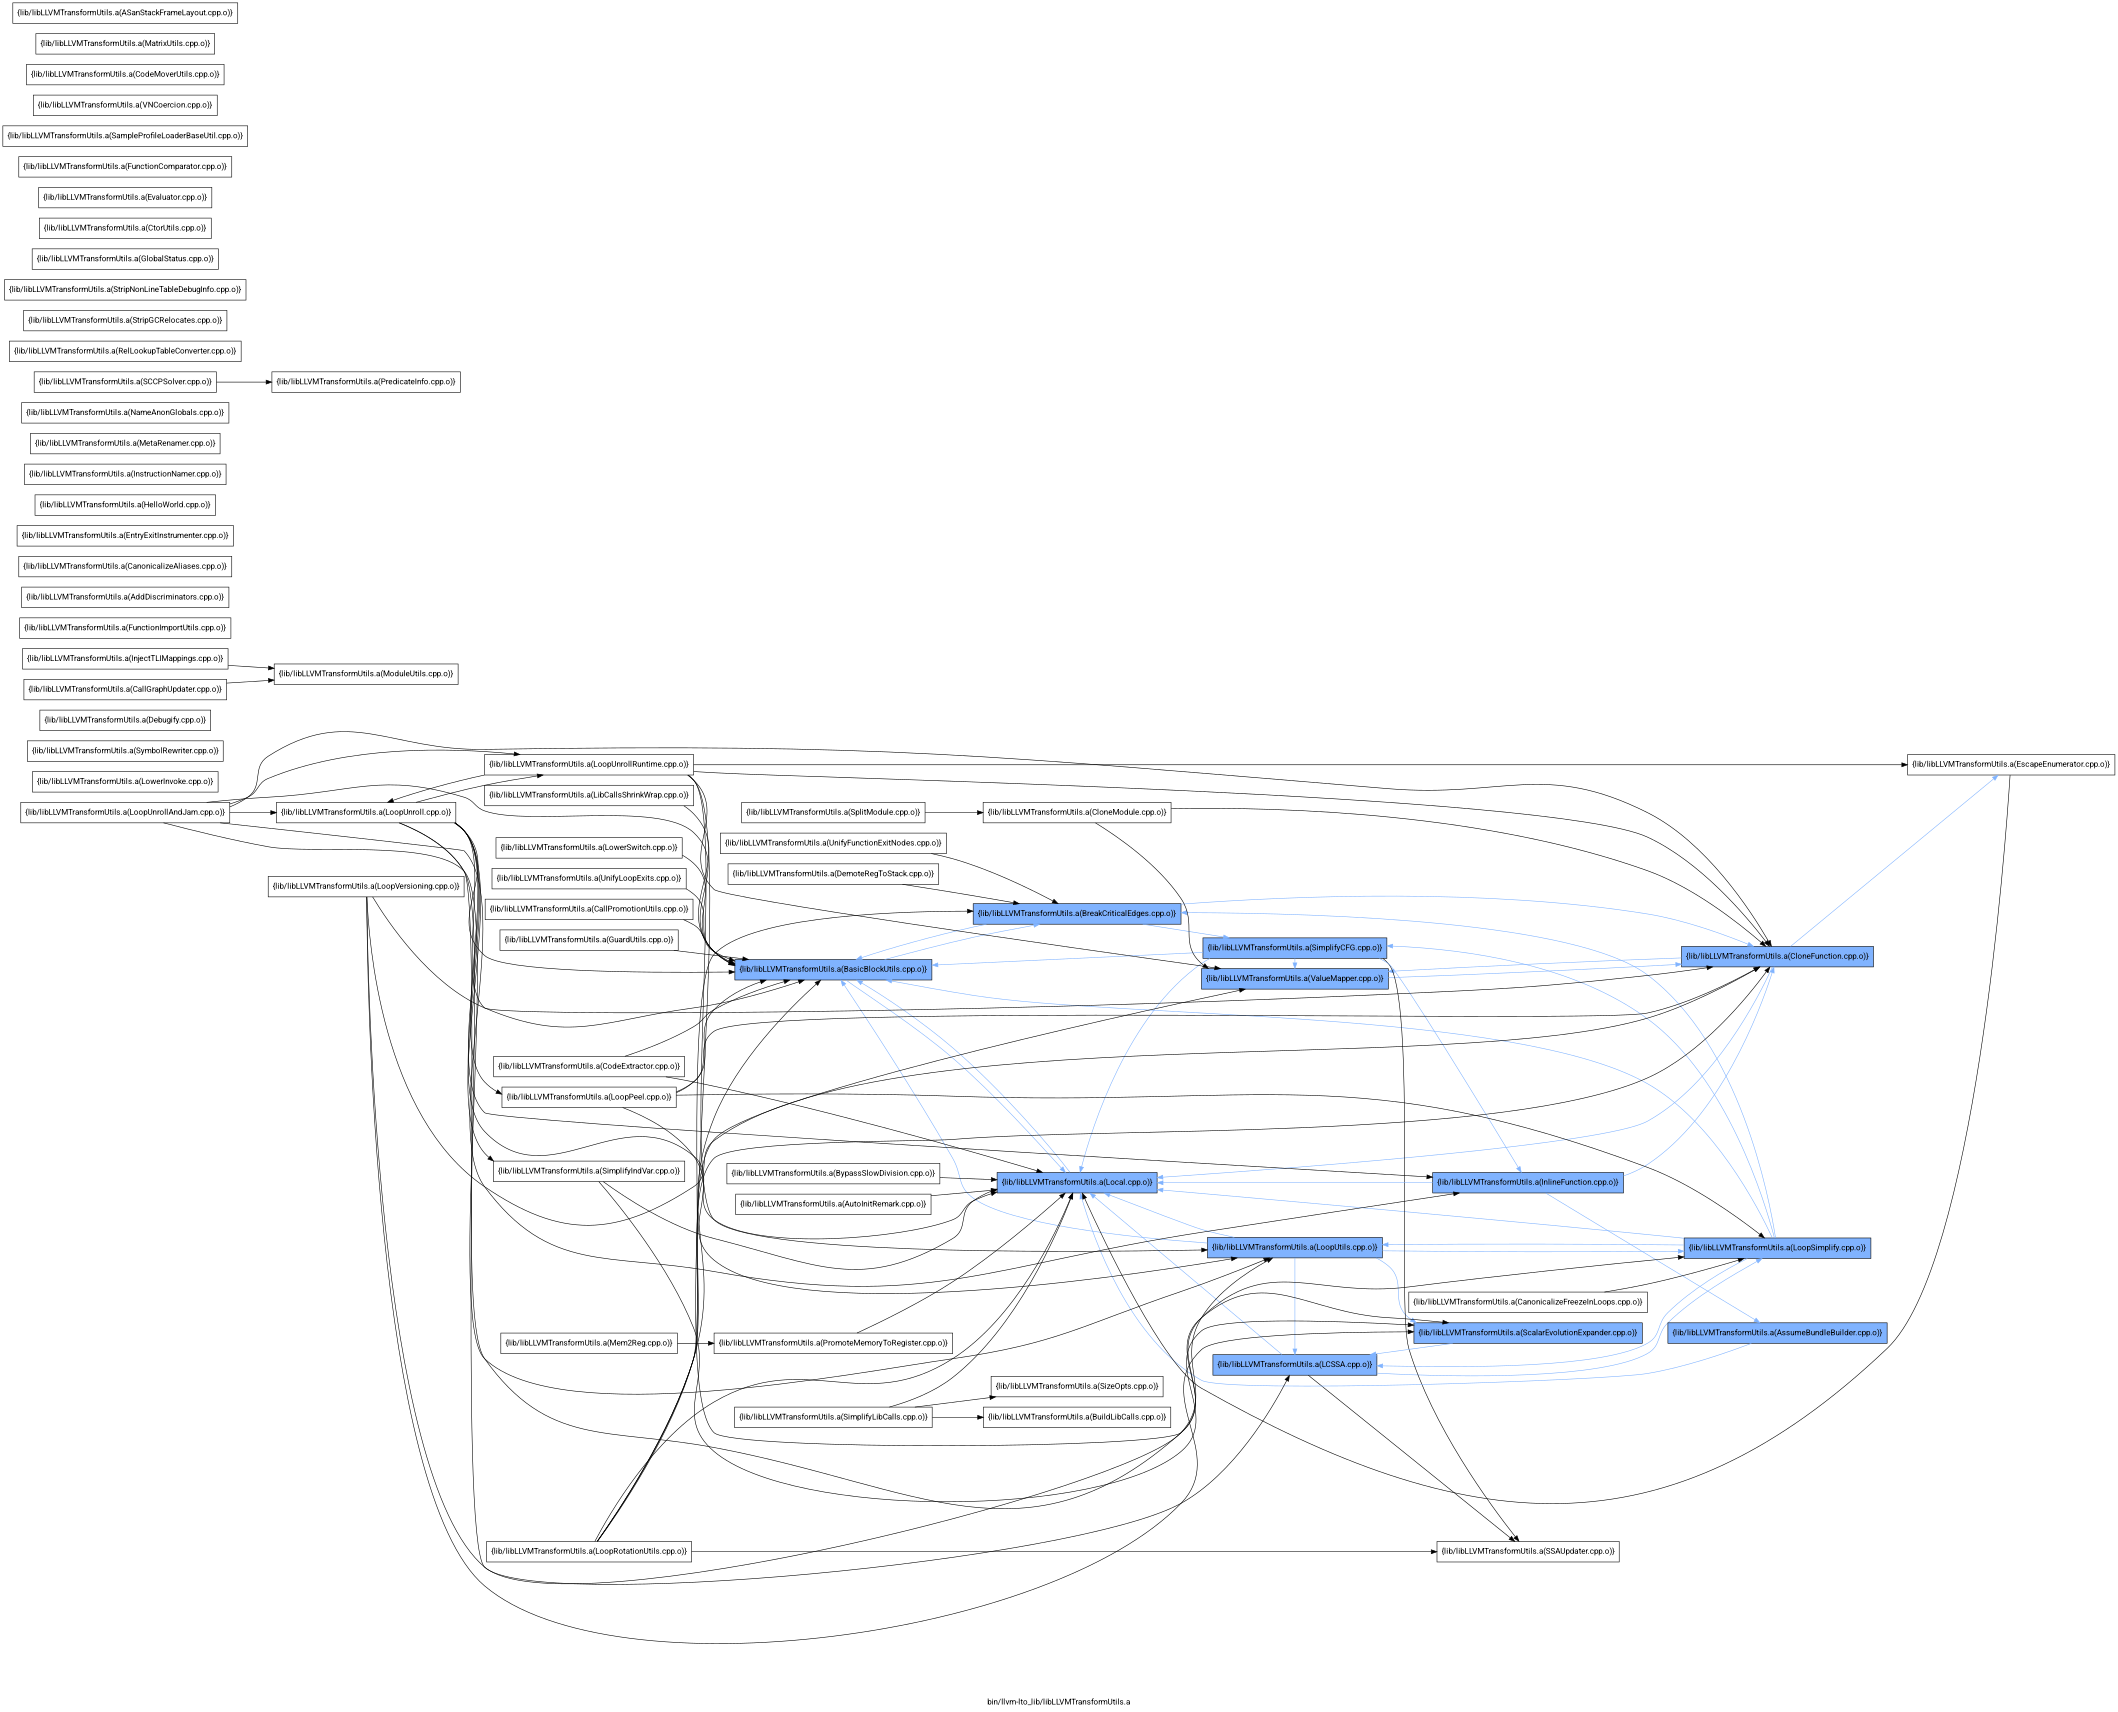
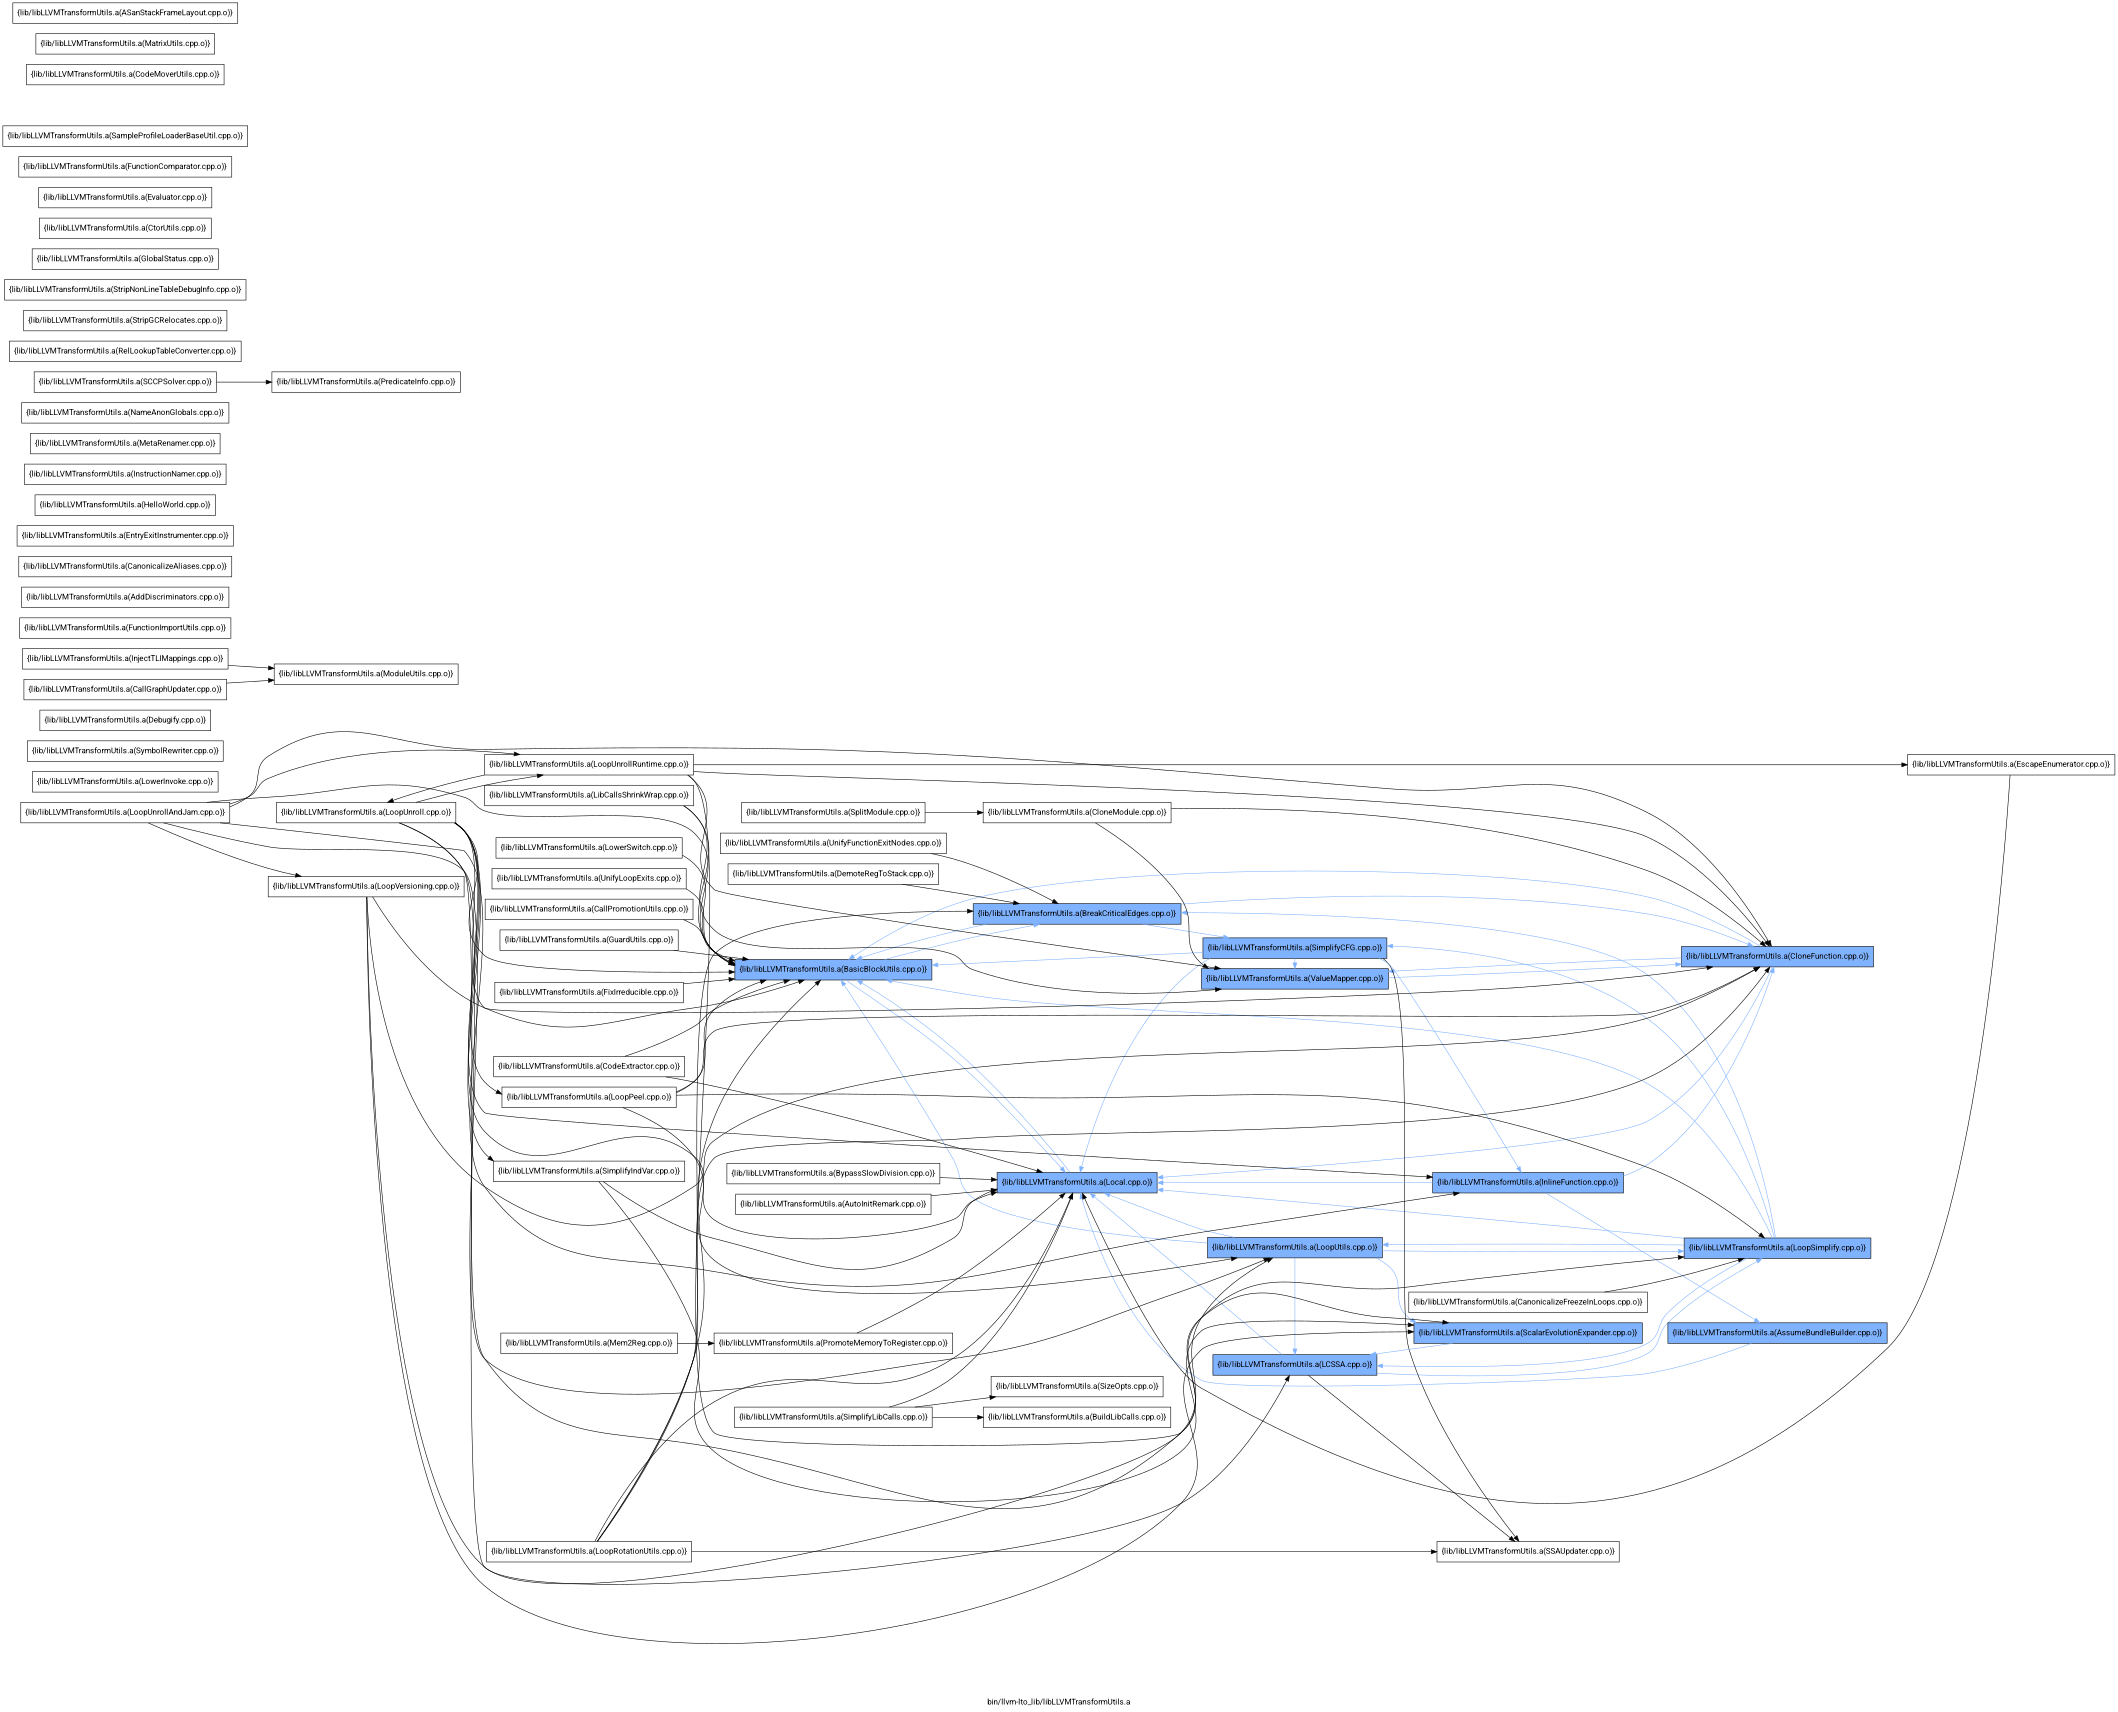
node "{lib/libLLVMTransformUtils.a(VNCoercion.cpp.o)}": removed
edge "{lib/libLLVMTransformUtils.a(LoopUnrollAndJam.cpp.o)}" -> "{lib/libLLVMTransformUtils.a(LoopUnroll.cpp.o)}": now "{lib/libLLVMTransformUtils.a(LoopUnrollAndJam.cpp.o)}" -> "{lib/libLLVMTransformUtils.a(LoopVersioning.cpp.o)}"
edge "{lib/libLLVMTransformUtils.a(CloneFunction.cpp.o)}" -> "{lib/libLLVMTransformUtils.a(EscapeEnumerator.cpp.o)}": now "{lib/libLLVMTransformUtils.a(CloneFunction.cpp.o)}" -> "{lib/libLLVMTransformUtils.a(BasicBlockUtils.cpp.o)}"
node "{lib/libLLVMTransformUtils.a(FixIrreducible.cpp.o)}": added
edge "{lib/libLLVMTransformUtils.a(LoopRotationUtils.cpp.o)}" -> "{lib/libLLVMTransformUtils.a(ValueMapper.cpp.o)}": now "{lib/libLLVMTransformUtils.a(LibCallsShrinkWrap.cpp.o)}" -> "{lib/libLLVMTransformUtils.a(ValueMapper.cpp.o)}"
edge "{lib/libLLVMTransformUtils.a(LoopUnrollRuntime.cpp.o)}" -> "{lib/libLLVMTransformUtils.a(LoopUtils.cpp.o)}": removed
